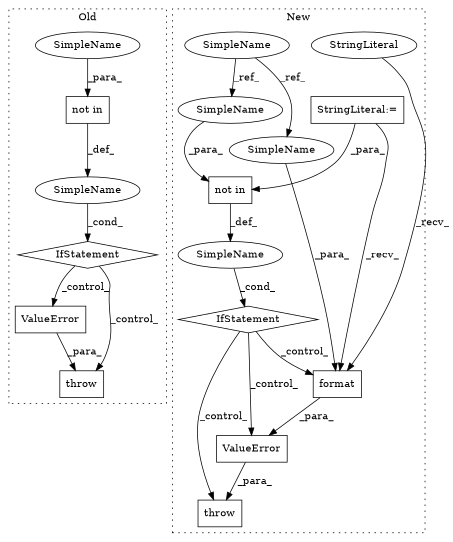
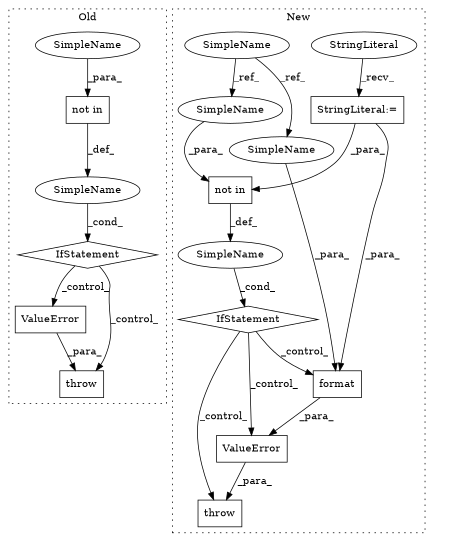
edge "StringLiteral" -> "format": now "StringLiteral" -> "StringLiteral:="
edge "StringLiteral:=" -> "format": label "_recv_" -> "_para_"
